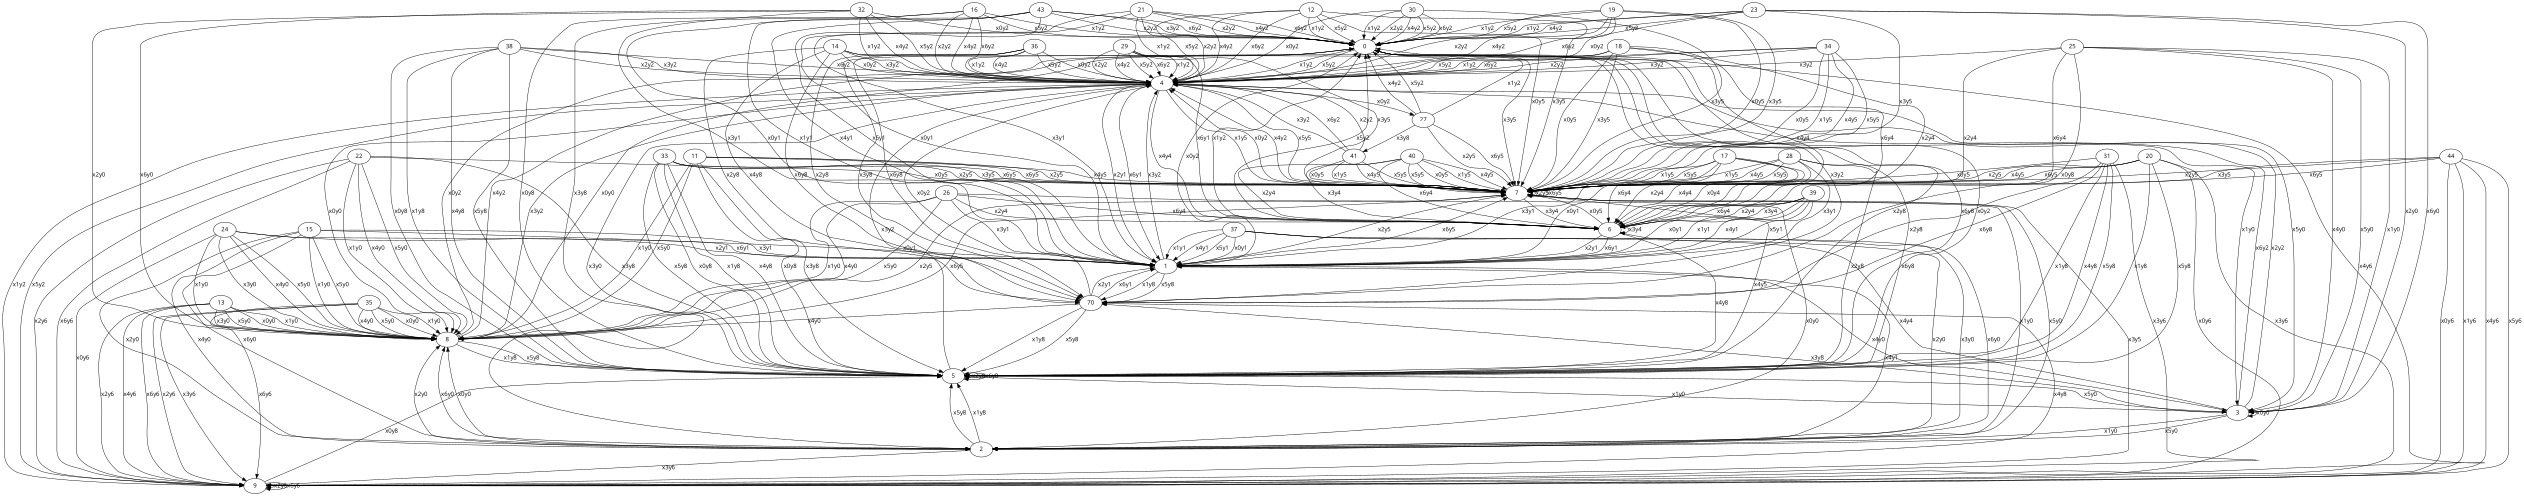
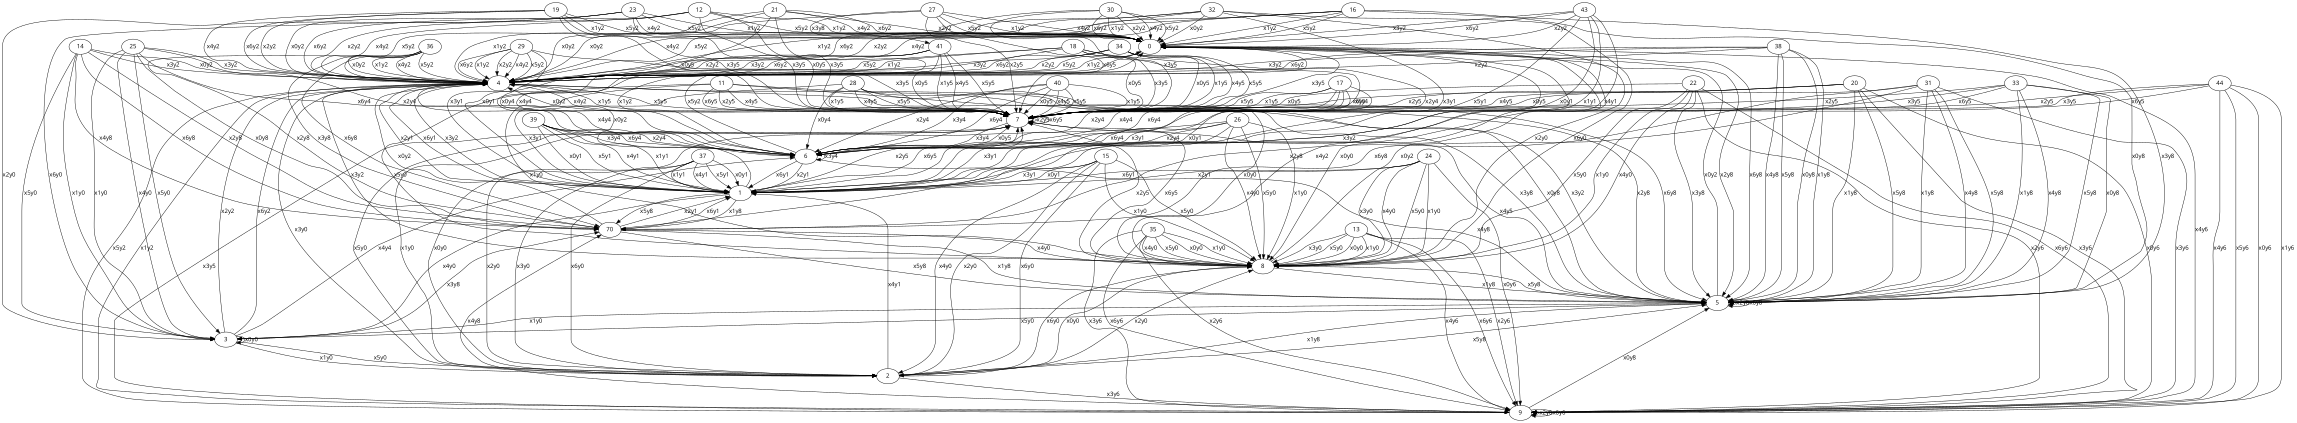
edge "4" -> "27": reversed
edge "29" -> "6": label "x6y1" -> "x0y4"
